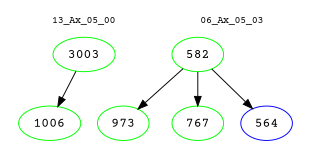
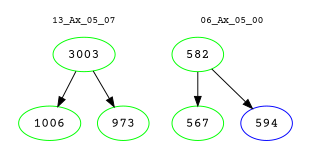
cluster "13_Ax_05_00": label "13_Ax_05_00" -> "13_Ax_05_07"
cluster "06_Ax_05_03": label "06_Ax_05_03" -> "06_Ax_05_00"
edge "582" -> "973": now "3003" -> "973"
node "767": label "767" -> "567"
node "564": label "564" -> "594"
